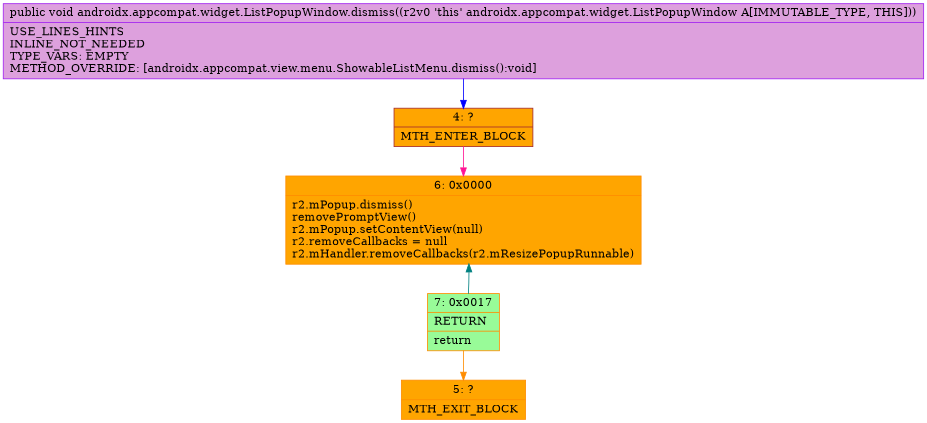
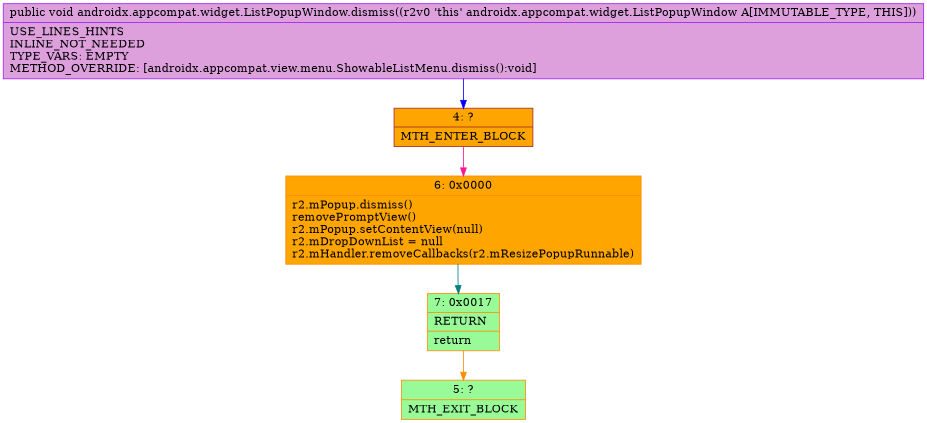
node "6: 0x0000": text "r2.removeCallbacks = null" -> "r2.mDropDownList = null"
edge "7: 0x0017" -> "6: 0x0000": reversed
node "5: ?": fillcolor orange -> palegreen
